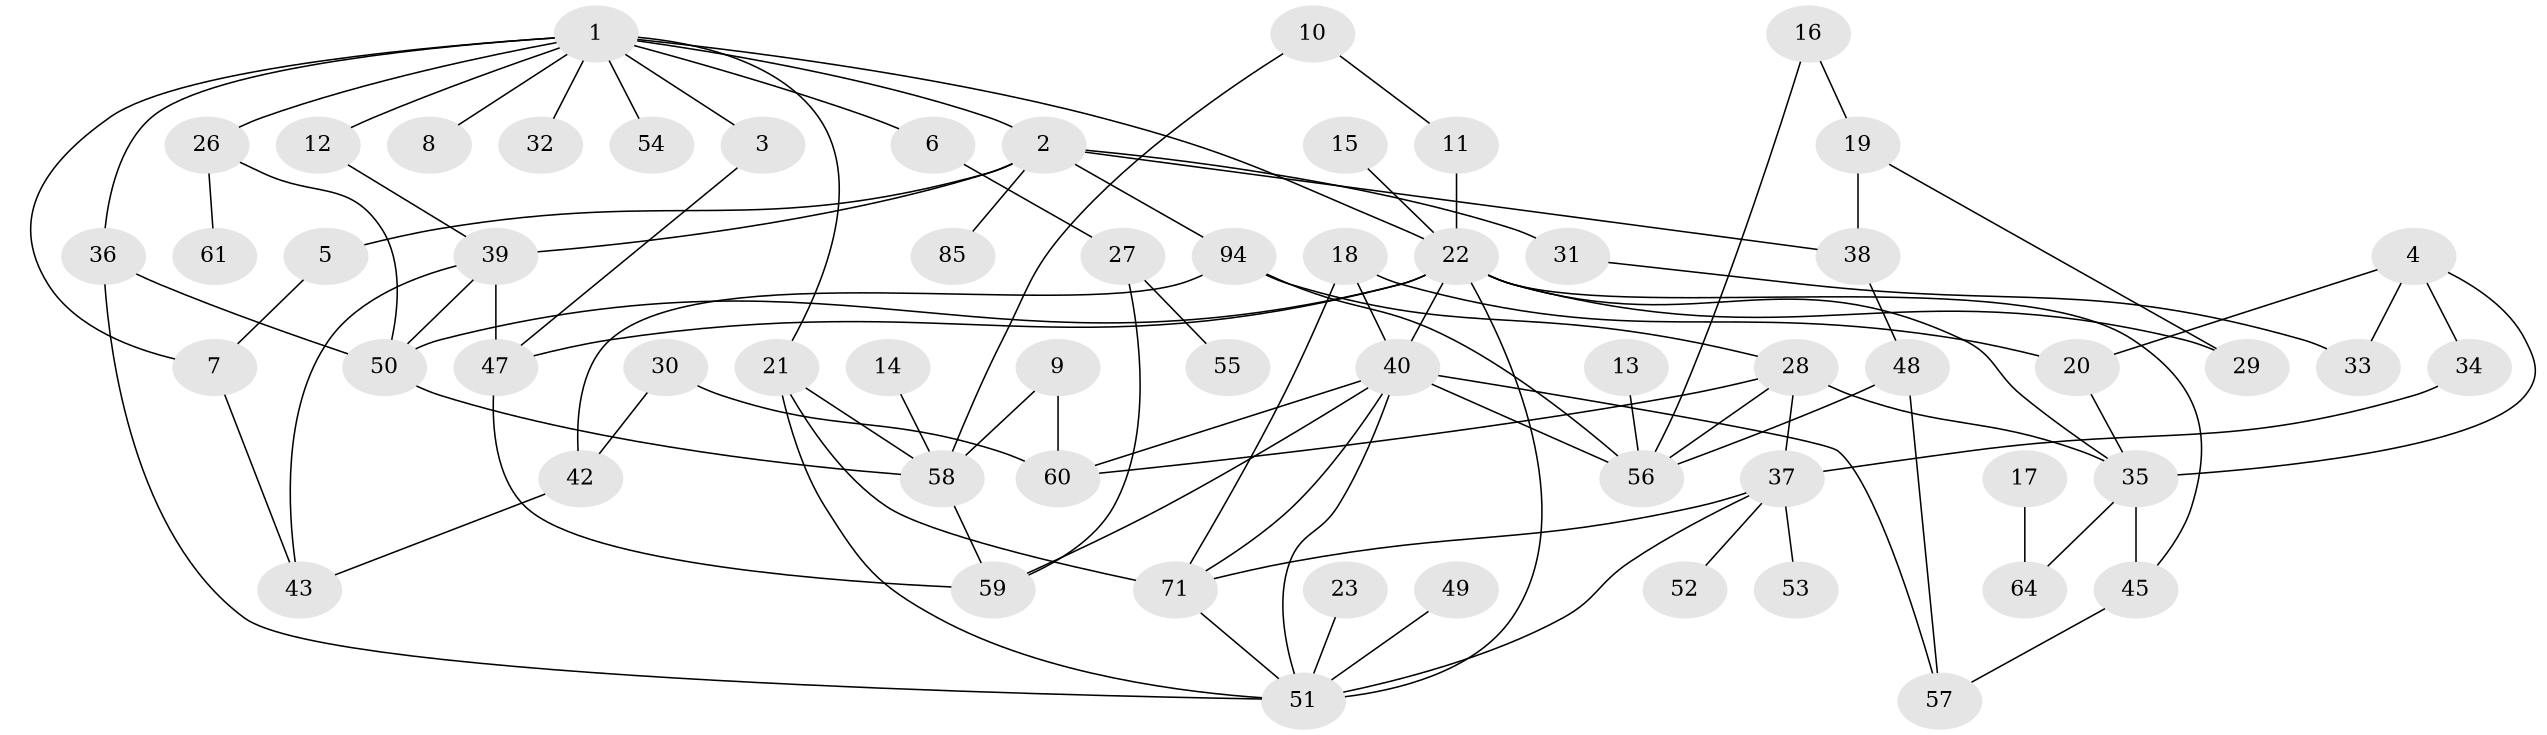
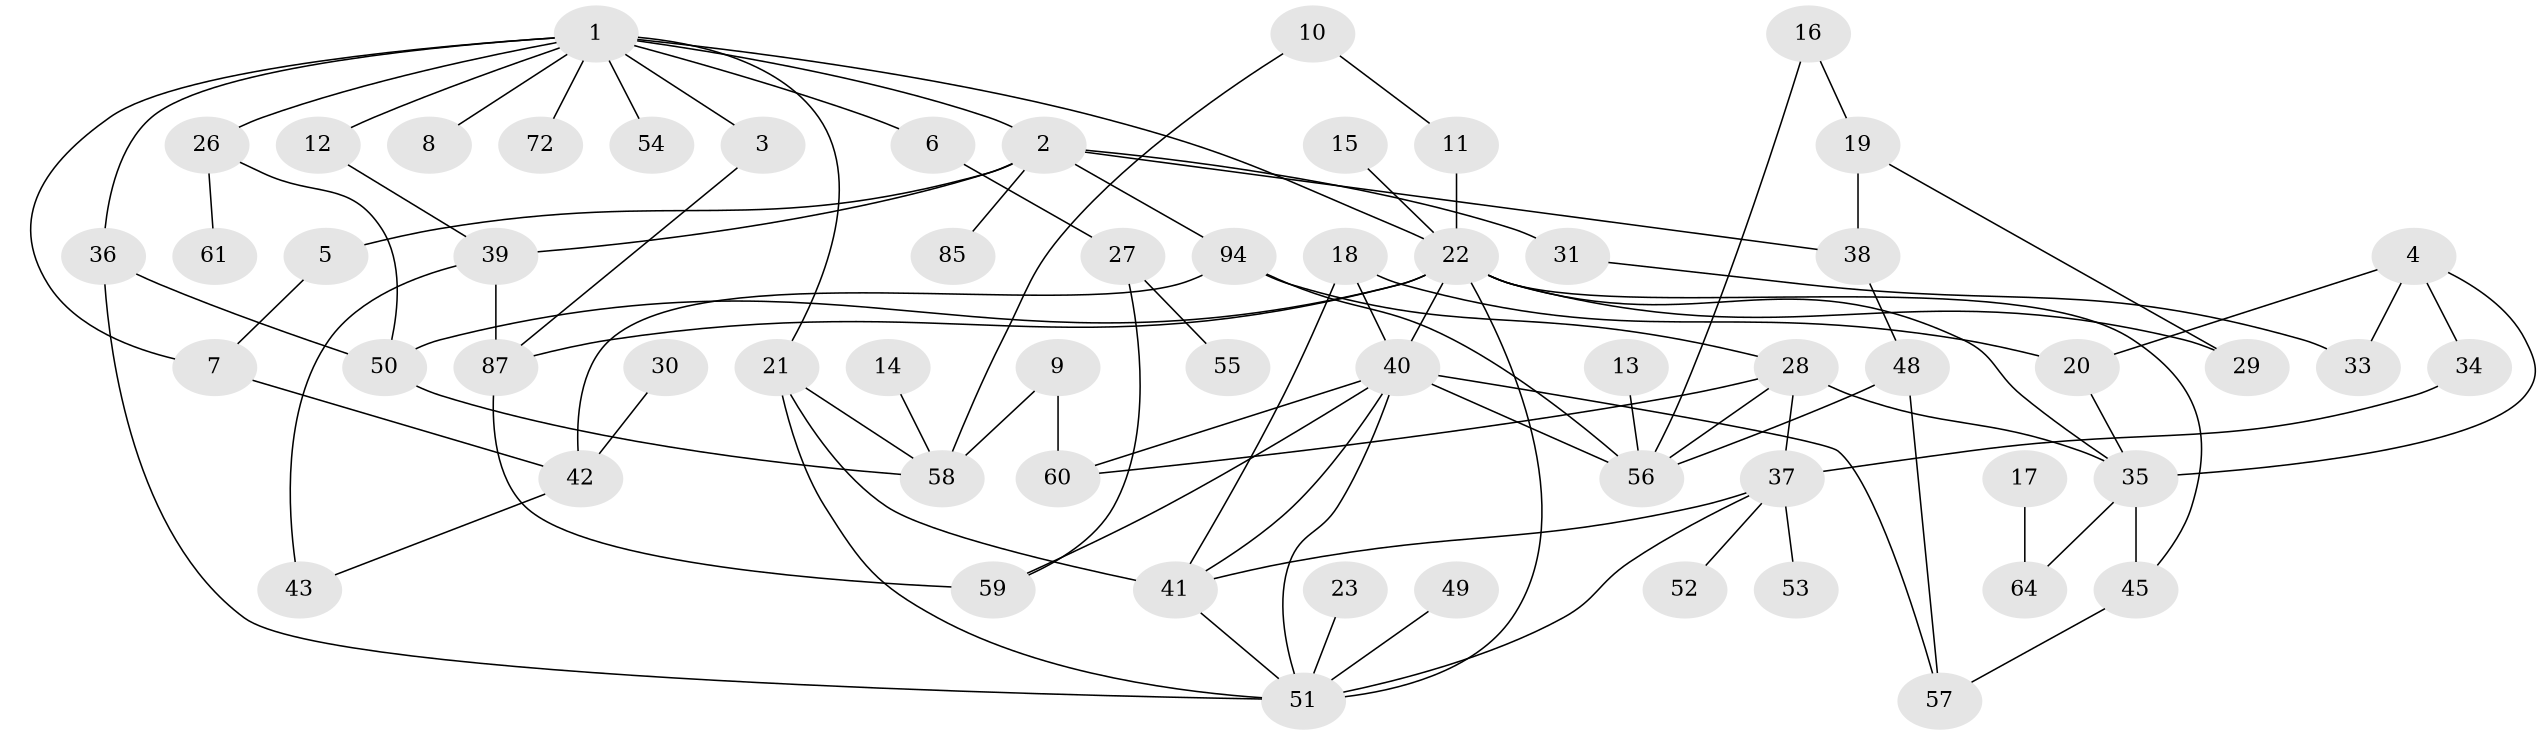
node "32": label "32" -> "72"
edge "39" -- "50": removed
node "47": label "47" -> "87"
edge "30" -- "60": removed
edge "7" -- "43": now "7" -- "42"
edge "58" -- "59": removed
node "71": label "71" -> "41"
